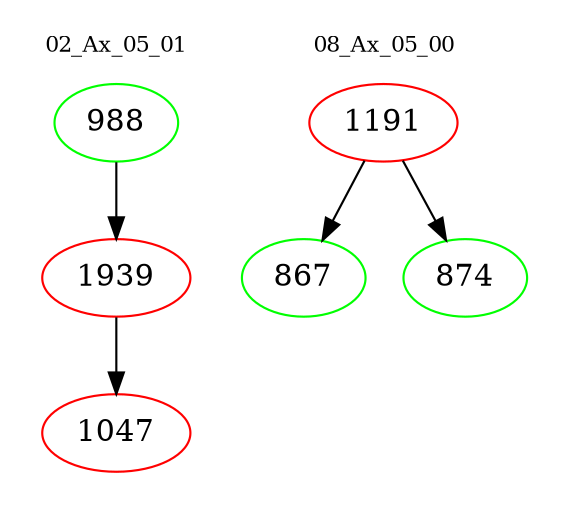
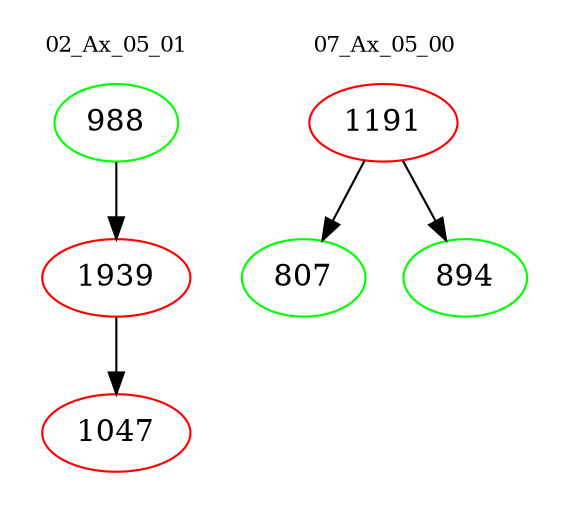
cluster "08_Ax_05_00": label "08_Ax_05_00" -> "07_Ax_05_00"
node "867": label "867" -> "807"
node "874": label "874" -> "894"
